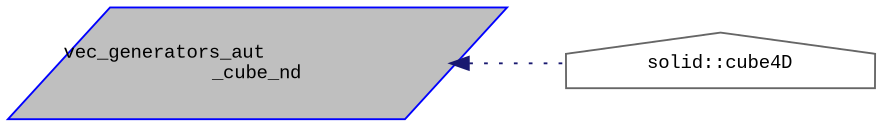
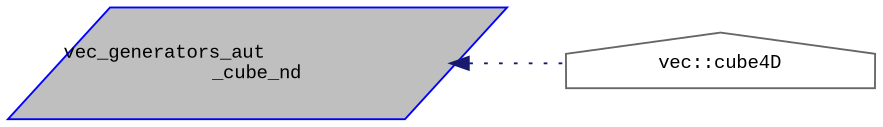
node "solid::cube4D": label "solid::cube4D" -> "vec::cube4D"
